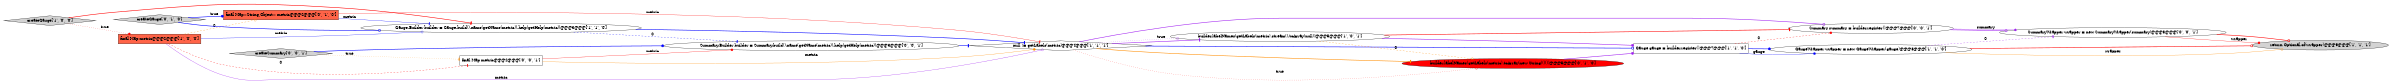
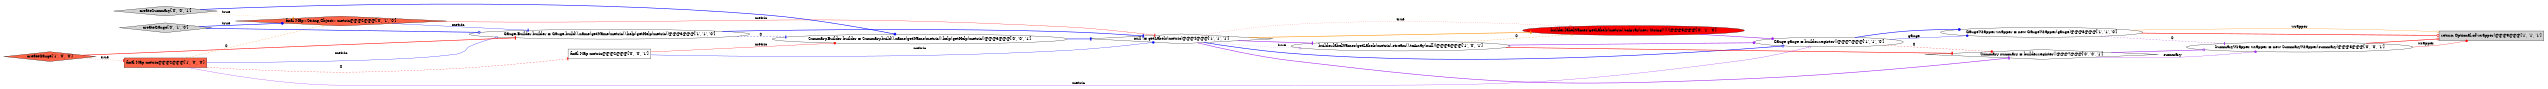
node "final Map<String,Object> metric@@@2@@@['0', '1', '0']": shape box -> diamond
edge "null != getLabels(metric)@@@4@@@['1', '1', '1']" -> "Summary summary = builder.register()@@@7@@@['0', '0', '1']": arrowhead odot -> tee
node "createGauge['1', '0', '0']": fillcolor lightgray -> tomato
node "Summary summary = builder.register()@@@7@@@['0', '0', '1']": shape ellipse -> diamond
edge "createGauge['1', '0', '0']" -> "final Map metric@@@2@@@['1', '0', '0']": arrowhead dot -> tee
node "return Optional.of(wrapper)@@@9@@@['1', '1', '1']": shape ellipse -> box
node "Gauge gauge = builder.register()@@@7@@@['1', '1', '0']": shape box -> ellipse
edge "createSummary['0', '0', '1']" -> "final Map metric@@@2@@@['0', '0', '1']": now "createSummary['0', '0', '1']" -> "final Map<String,Object> metric@@@2@@@['0', '1', '0']"
edge "final Map metric@@@2@@@['0', '0', '1']" -> "null != getLabels(metric)@@@4@@@['1', '1', '1']": color darkorange -> blue
edge "final Map metric@@@2@@@['1', '0', '0']" -> "null != getLabels(metric)@@@4@@@['1', '1', '1']": now "final Map metric@@@2@@@['1', '0', '0']" -> "Gauge gauge = builder.register()@@@7@@@['1', '1', '0']"
